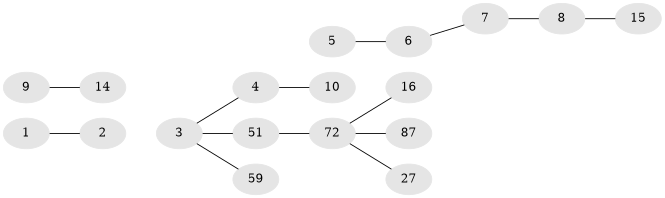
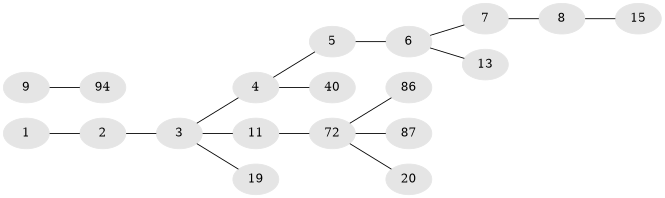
edge "5" -- "4": added
node "13": added
node "14": label "14" -> "94"
node "10": label "10" -> "40"
node "16": label "16" -> "86"
edge "2" -- "3": added
node "51": label "51" -> "11"
node "59": label "59" -> "19"
node "27": label "27" -> "20"
